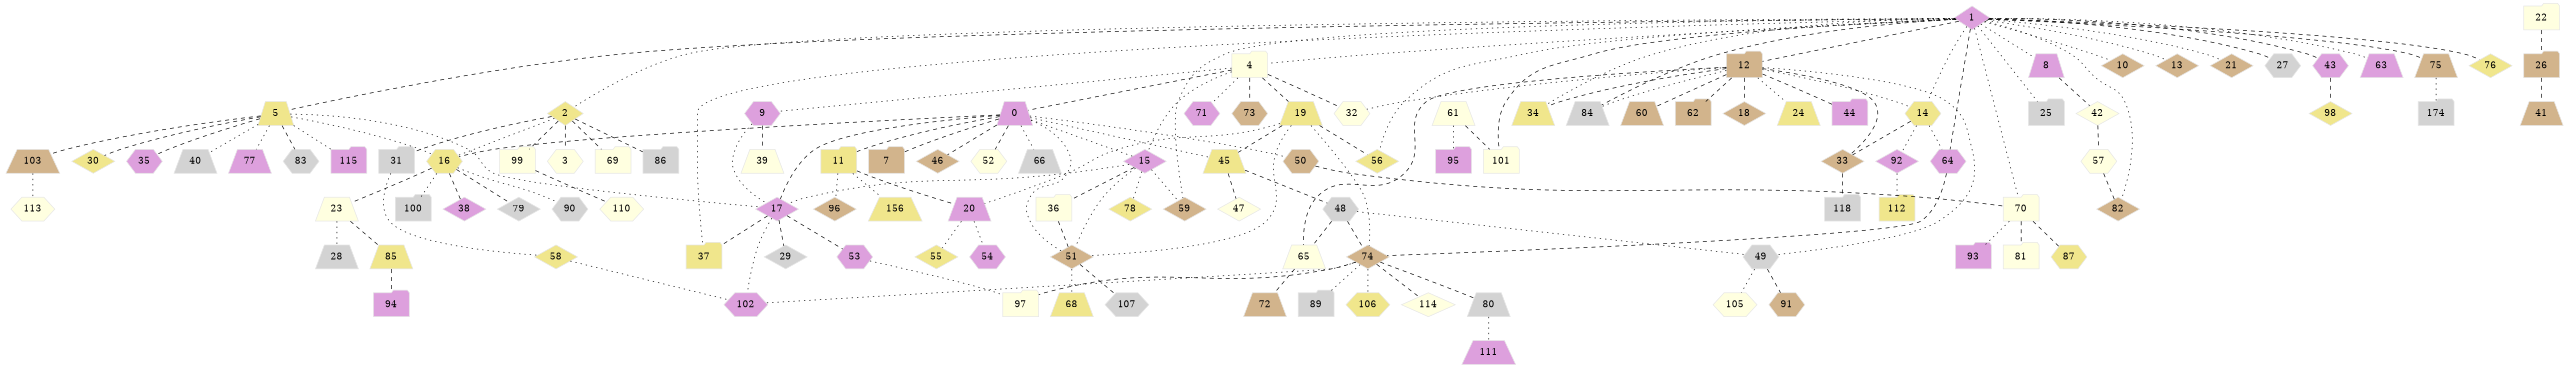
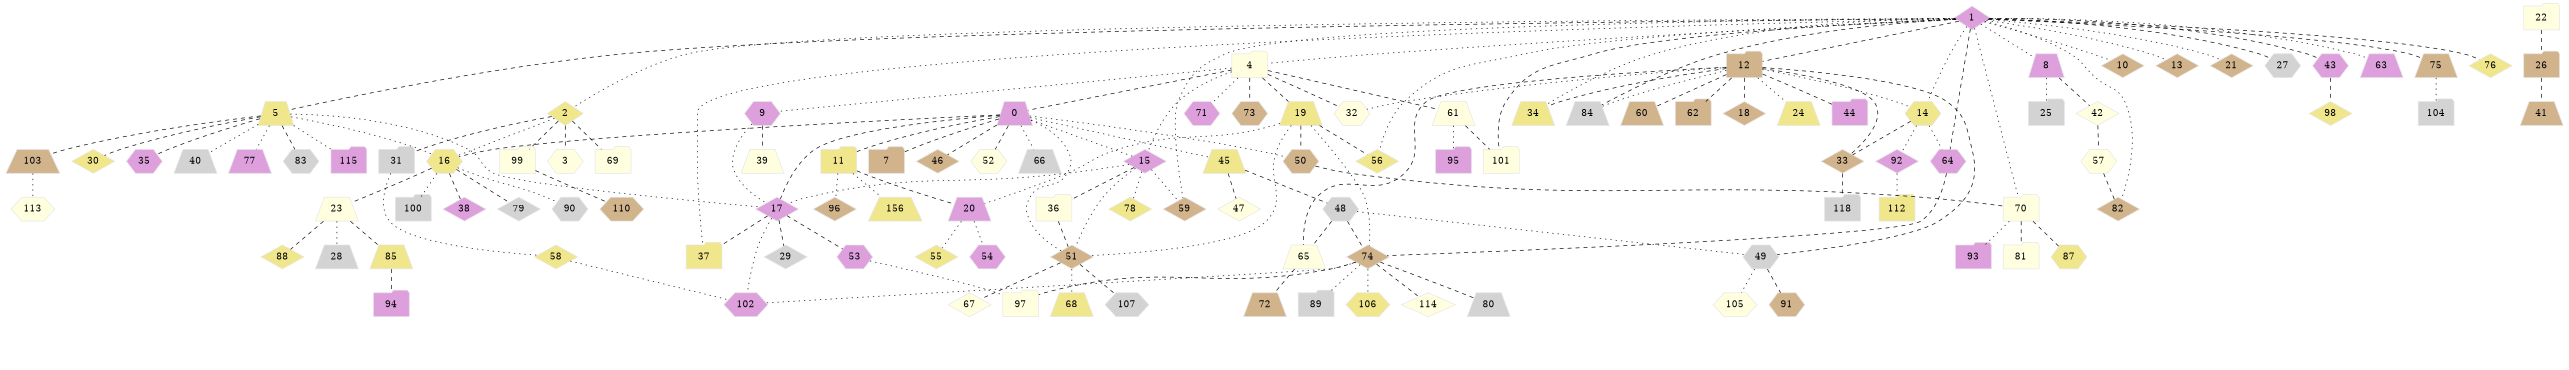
edge "1" -- "25": now "8" -- "25"
edge "4" -- "61": added
node "174": label "174" -> "104"
edge "19" -- "45": now "19" -- "50"
edge "12" -- "49": style dotted -> dashed
node "86": removed
node "110": fillcolor lightyellow -> tan
node "88": added
node "67": added
node "111": removed
